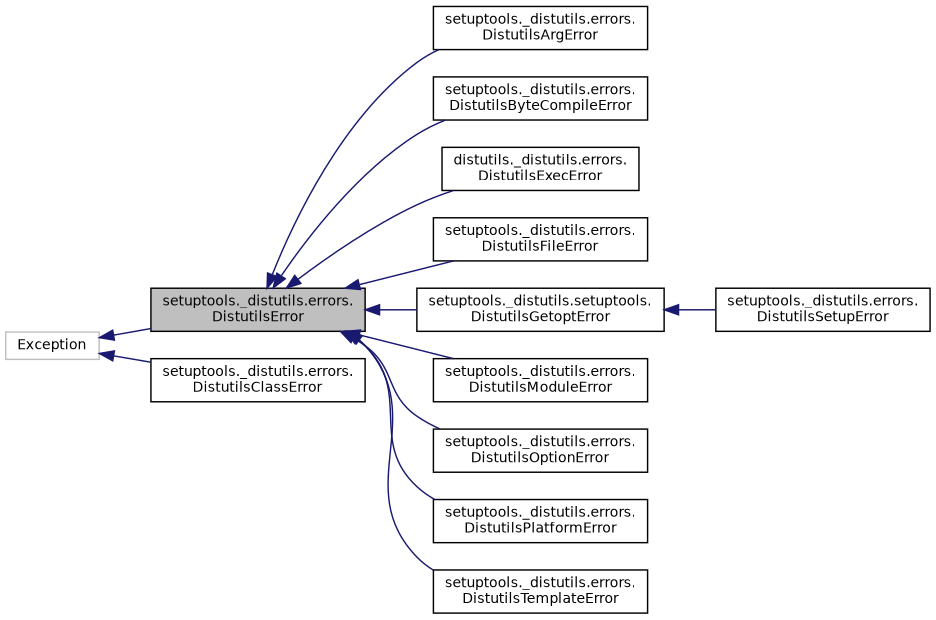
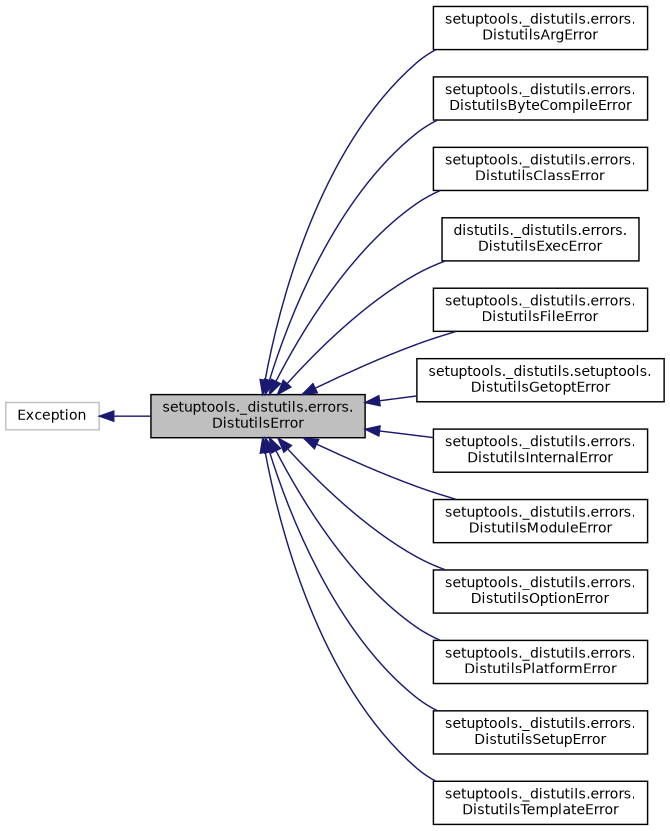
edge "setuptools._distutils.errors. DistutilsSetupError" -> "setuptools._distutils.setuptools. DistutilsGetoptError": now "setuptools._distutils.errors. DistutilsSetupError" -> "setuptools._distutils.errors. DistutilsError"
edge "setuptools._distutils.errors. DistutilsClassError" -> "Exception": now "setuptools._distutils.errors. DistutilsClassError" -> "setuptools._distutils.errors. DistutilsError"
node "setuptools._distutils.errors. DistutilsInternalError": added
